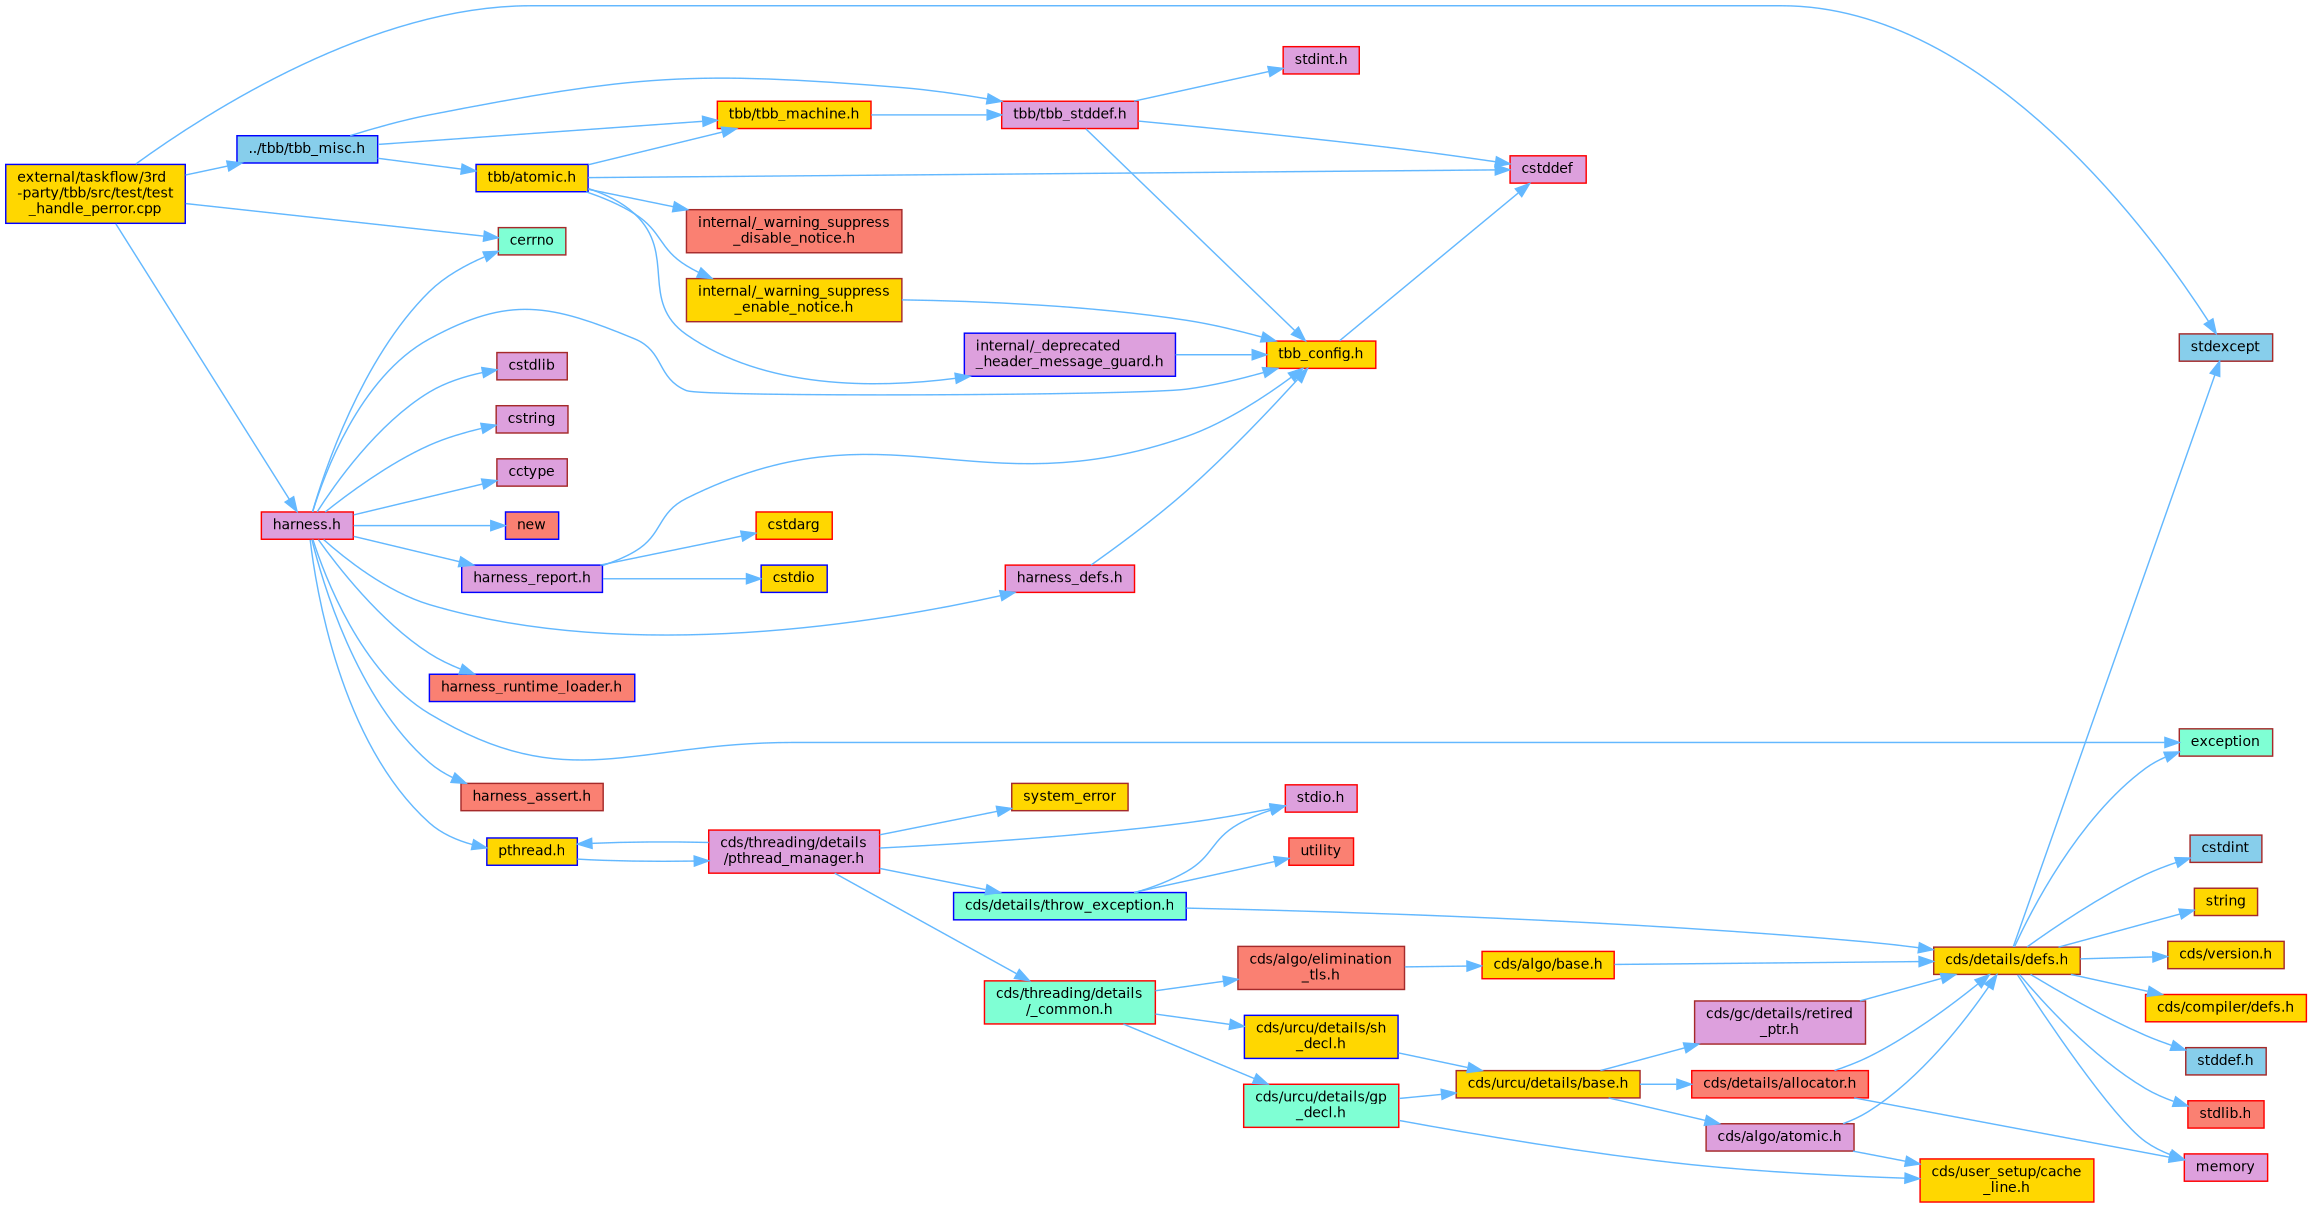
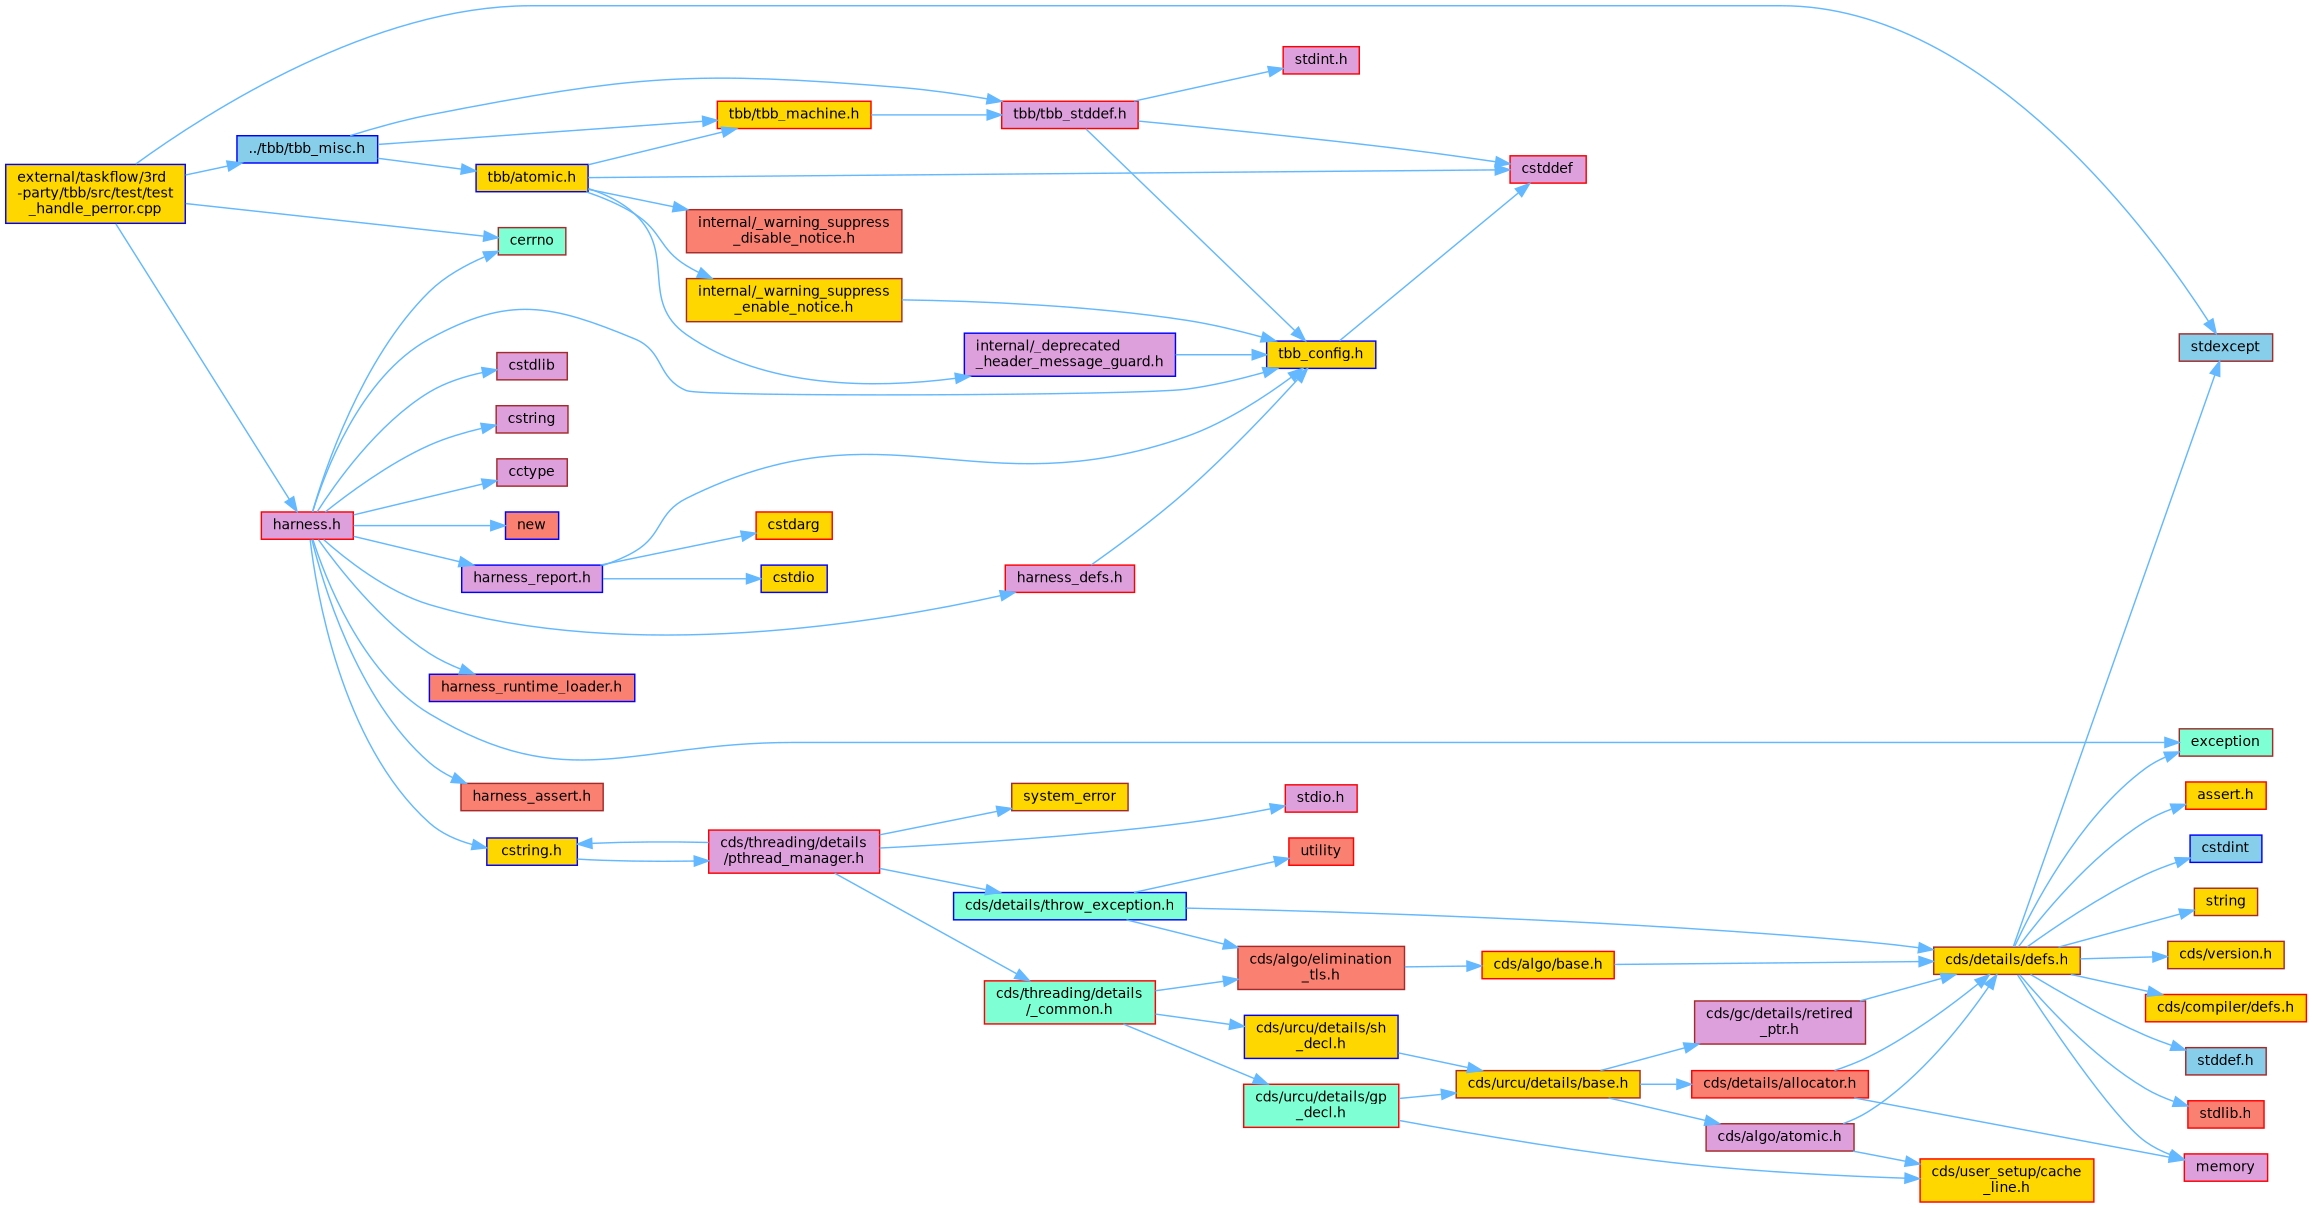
node "tbb_config.h": color red -> blue
node "assert.h": added
node "cstdint": color brown -> blue
node "pthread.h": label "pthread.h" -> "cstring.h"
edge "cds/details/throw_exception.h" -> "stdio.h": now "cds/details/throw_exception.h" -> "cds/algo/elimination _tls.h"
